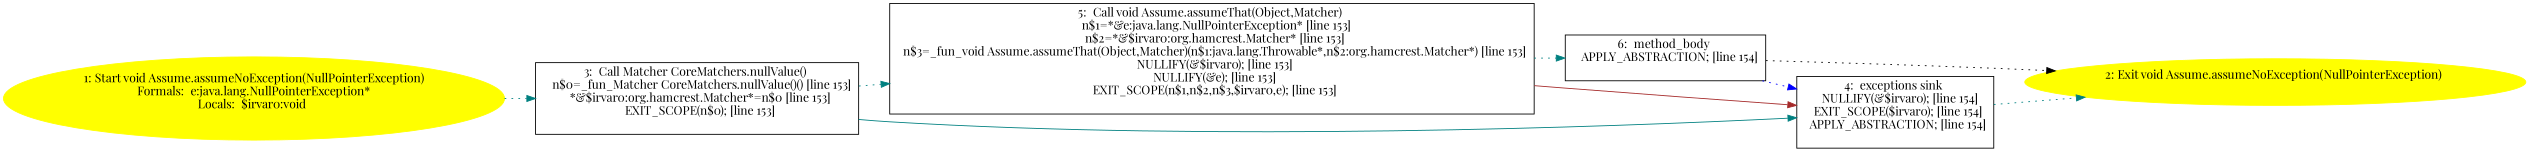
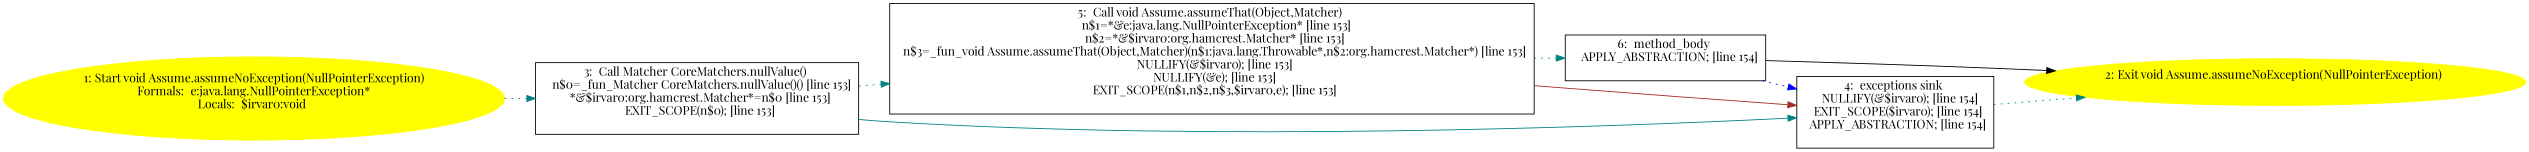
edge "6:  method_body APPLY_ABSTRACTION; [line 154]" -> "2: Exit void Assume.assumeNoException(NullPointerException)": style dotted -> solid
